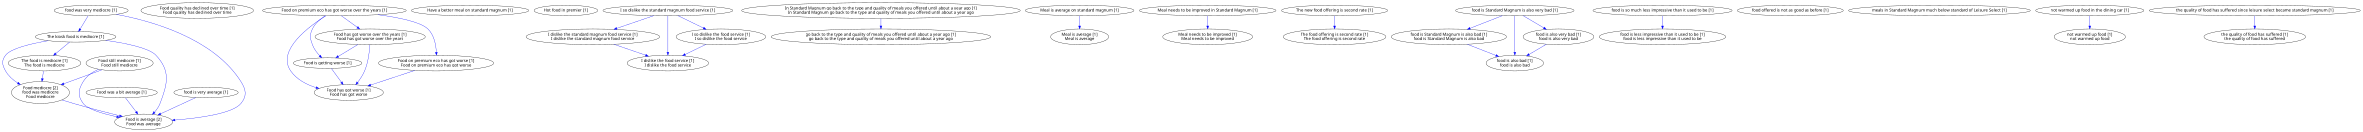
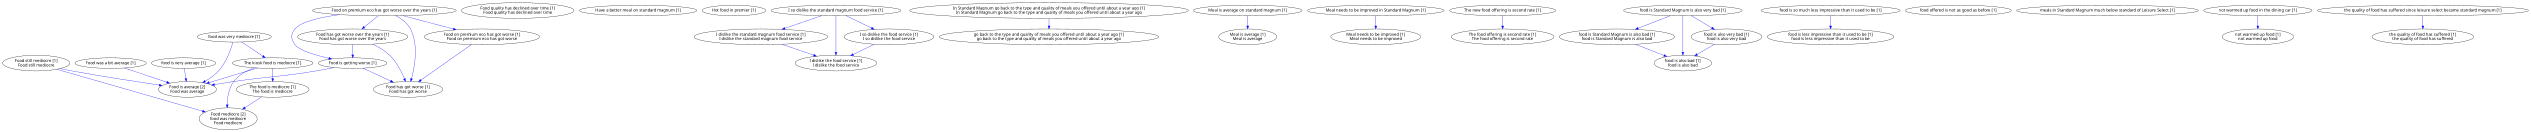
edge "Food mediocre [2] food was mediocre Food mediocre" -> "Food is average [2] Food was average": now "Food is getting worse [1]" -> "Food is average [2] Food was average"
